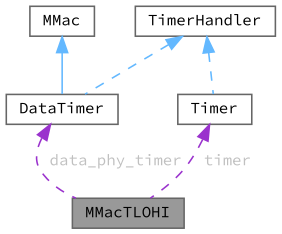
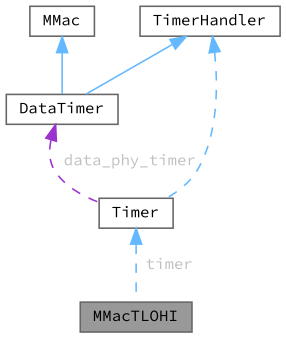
edge "DataTimer" -> "TimerHandler": style dashed -> solid
edge "MMacTLOHI" -> "Timer": color darkorchid3 -> steelblue1
edge "MMacTLOHI" -> "DataTimer": now "Timer" -> "DataTimer"
